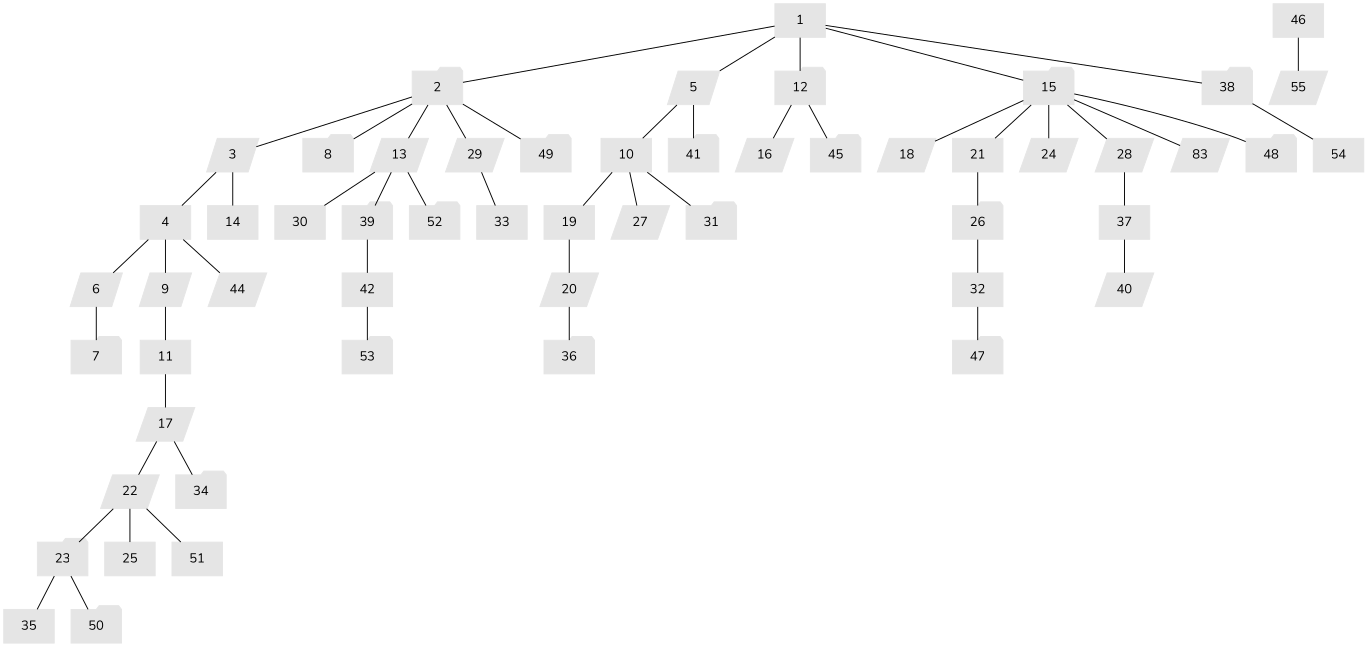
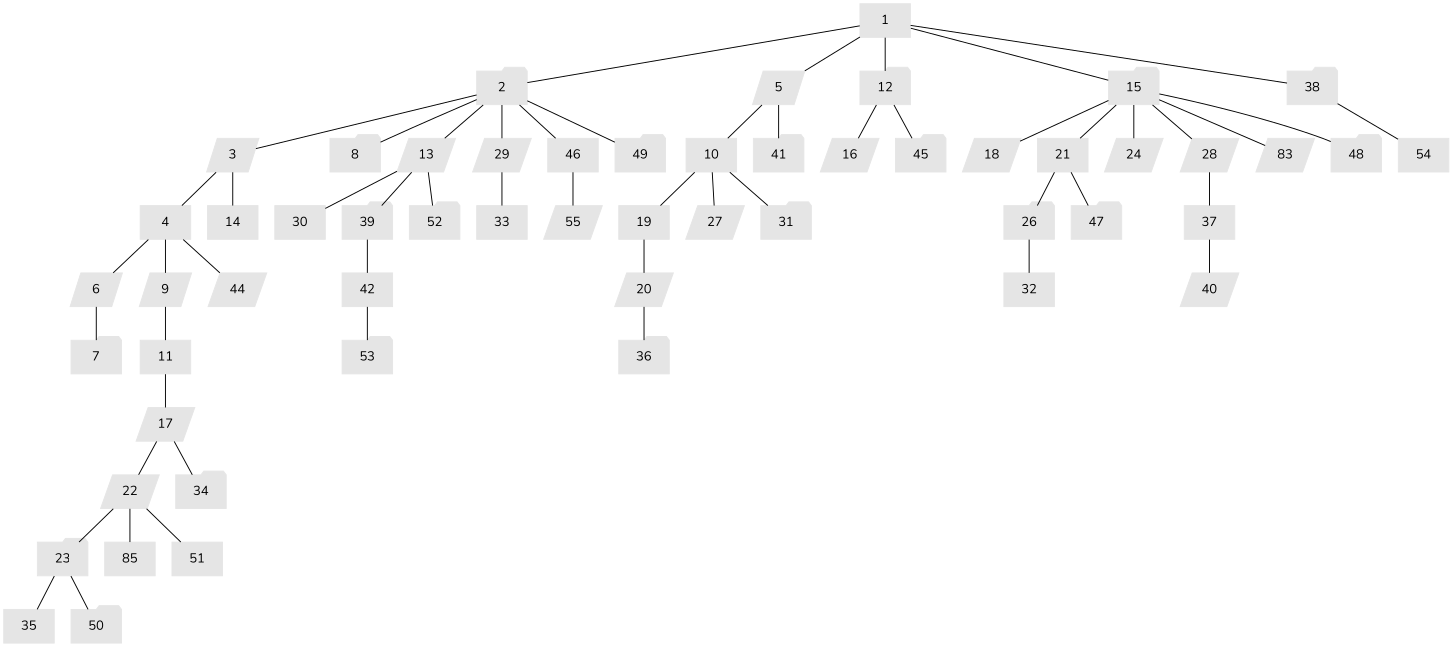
edge "2" -- "46": added
edge "32" -- "47": now "21" -- "47"
node "25": label "25" -> "85"
